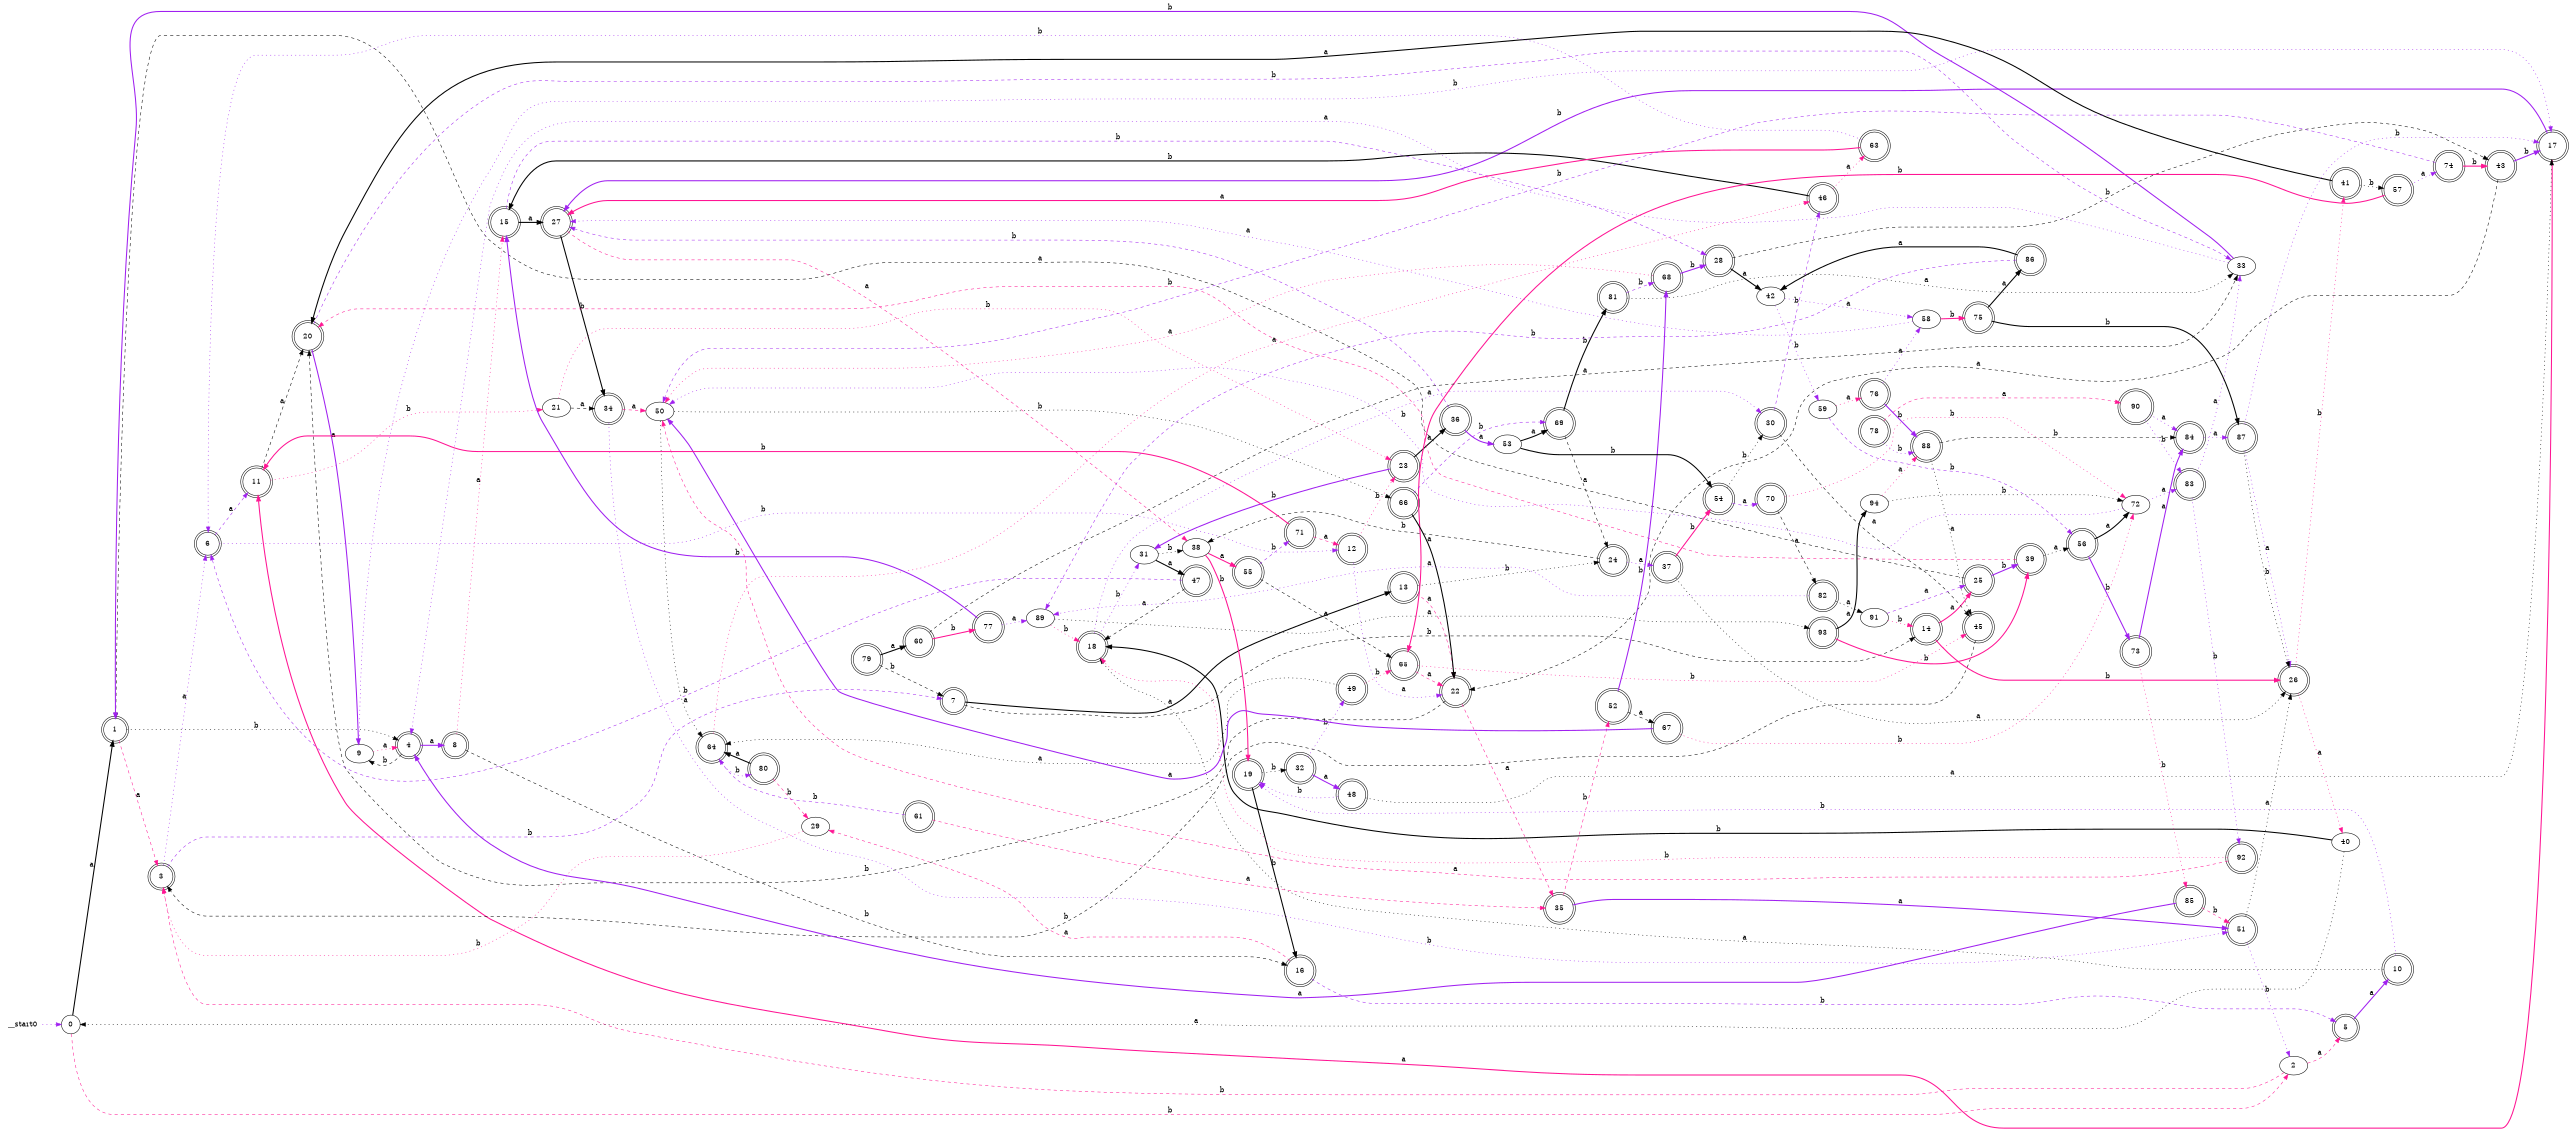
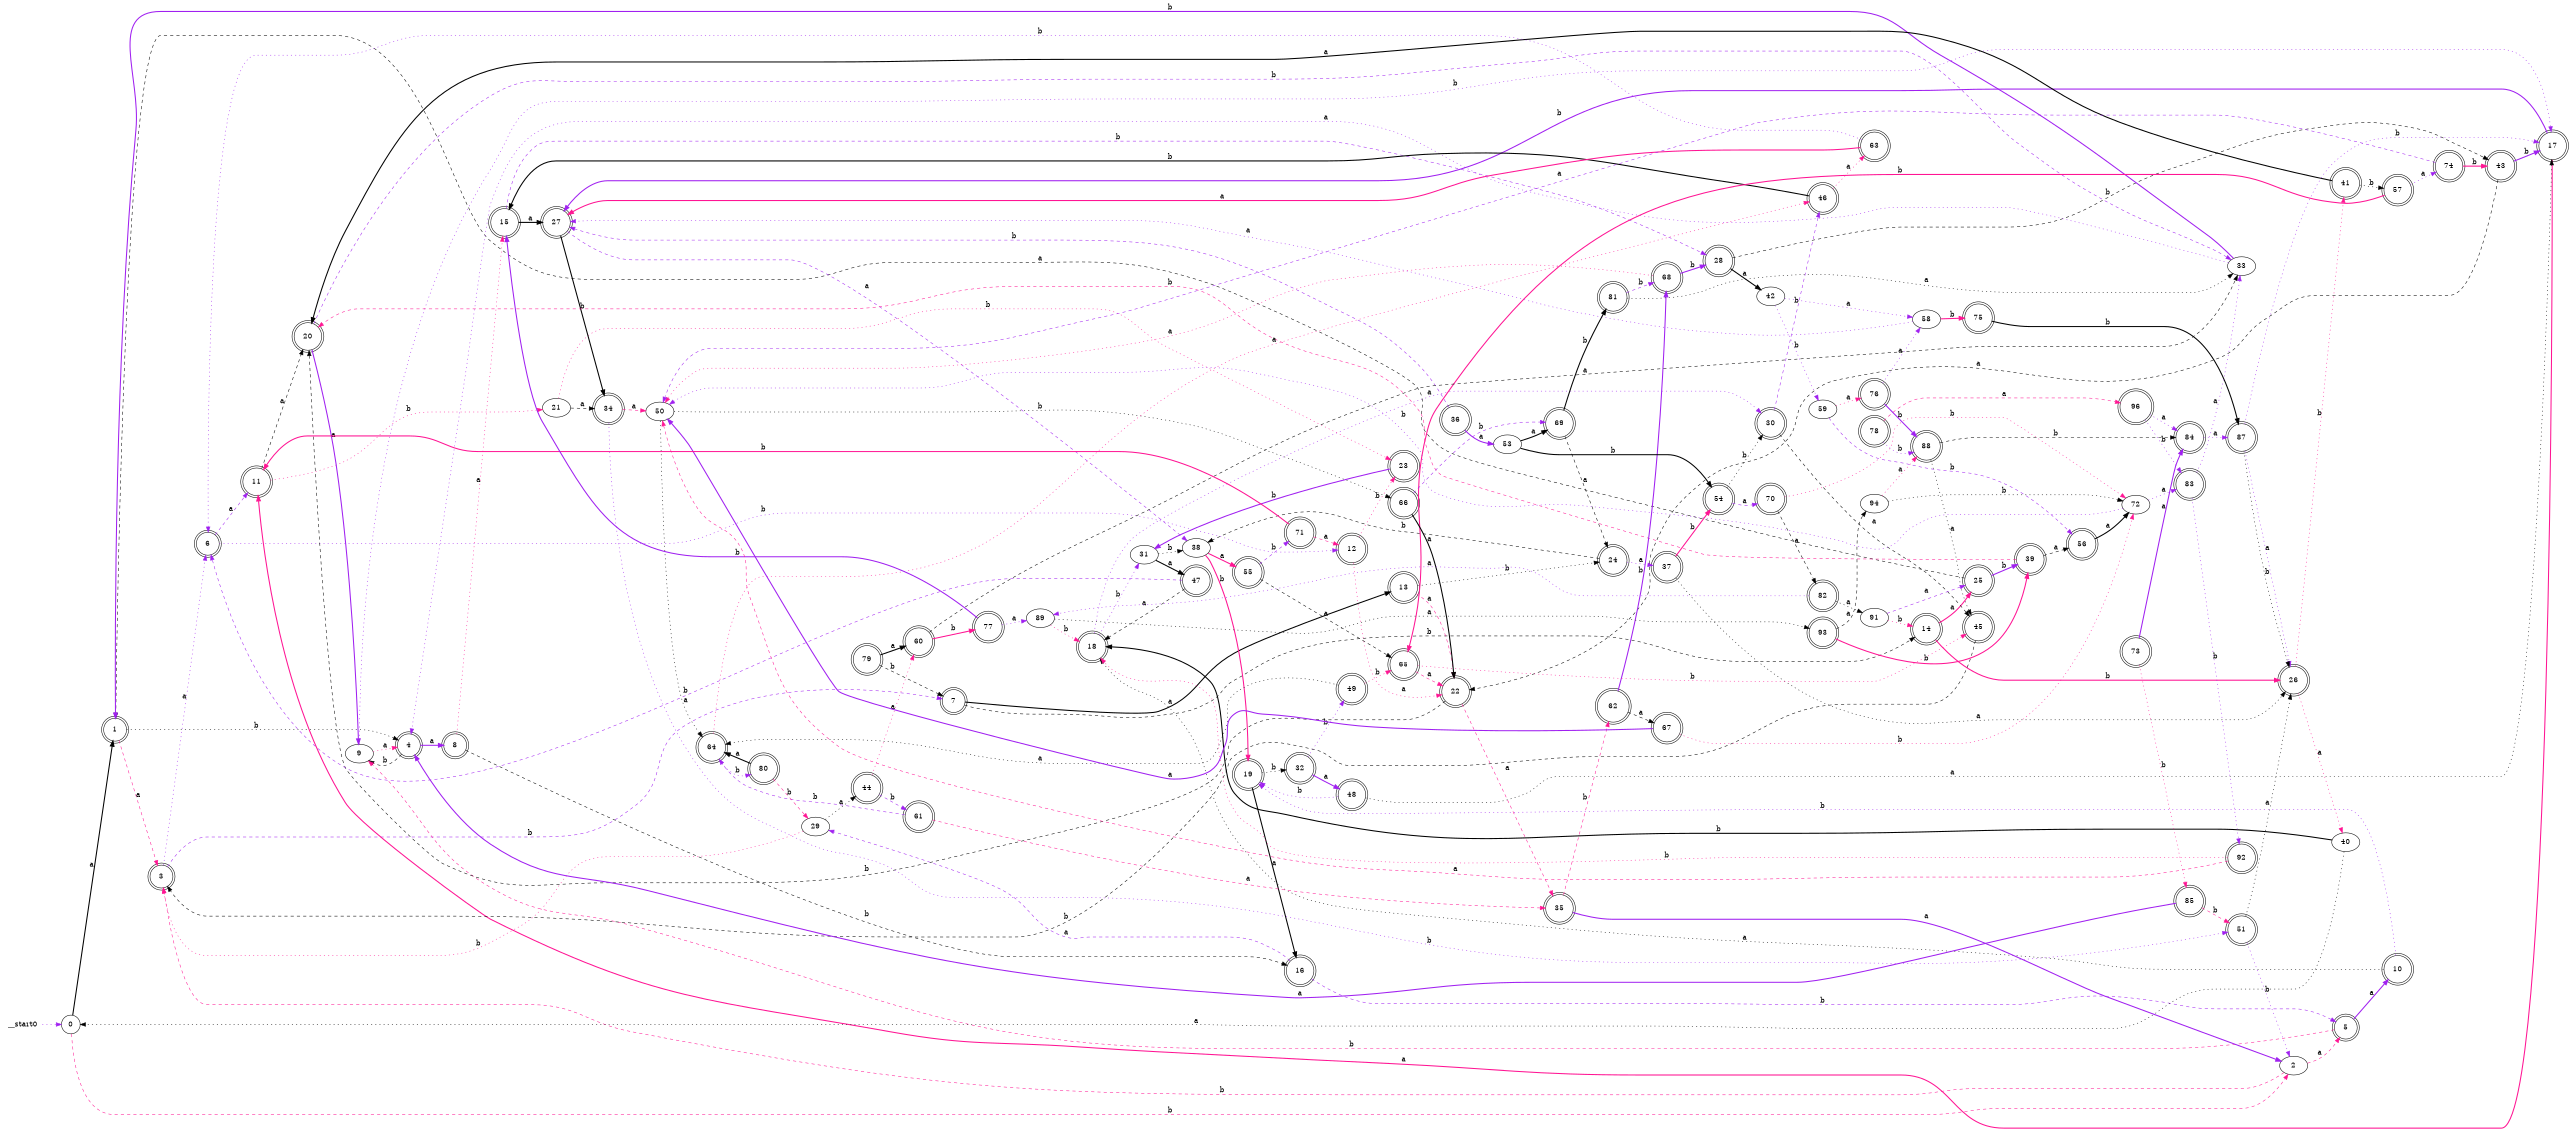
edge "74" -> "50": label "b" -> "a"
node "86": removed
edge "27" -> "38": color deeppink -> purple
node "90": label "90" -> "96"
edge "23" -> "36": removed, label "a"
edge "39" -> "56": style dotted -> dashed
edge "93" -> "94": style bold -> dashed
edge "56" -> "73": removed, label "b"
edge "12" -> "22": color purple -> deeppink
node "52": label "52" -> "62"
node "44": added
edge "19" -> "16": label "b" -> "a"
edge "35" -> "51": now "35" -> "2"
edge "16" -> "29": color deeppink -> purple
edge "5" -> "9": added, label "b"
